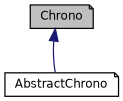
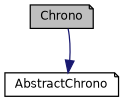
edge "AbstractChrono" -> "Chrono": reversed
